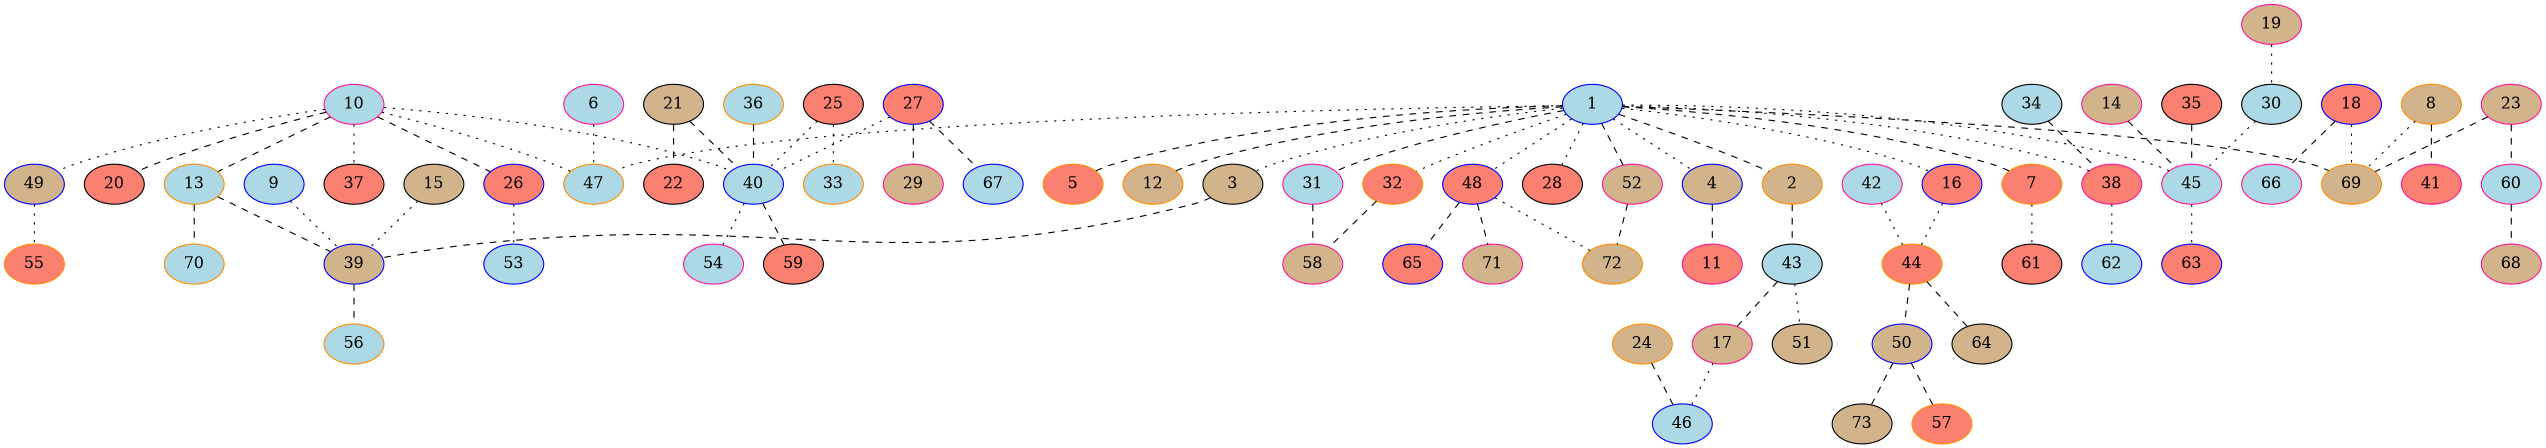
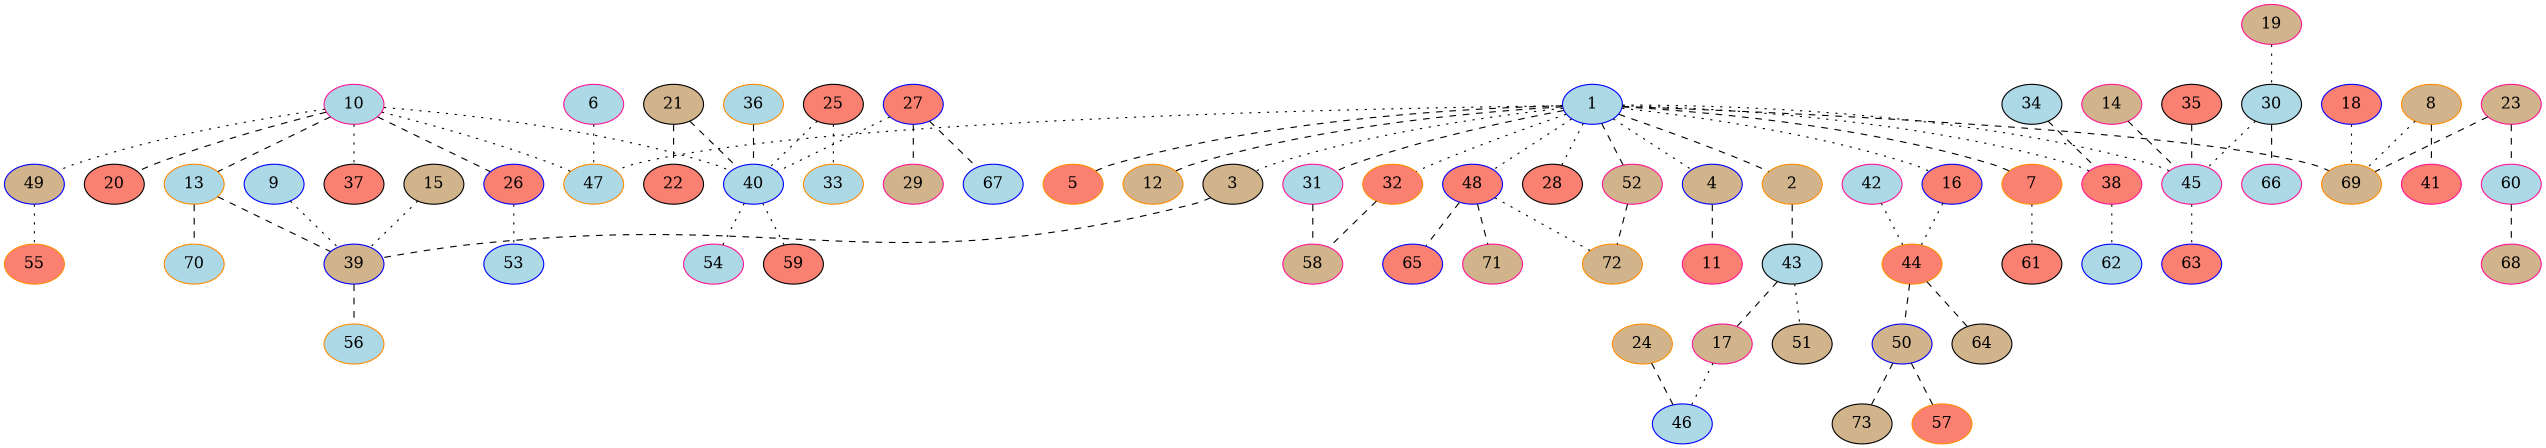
edge "18" -- "66": now "30" -- "66"
edge "40" -- "59": style dashed -> dotted
